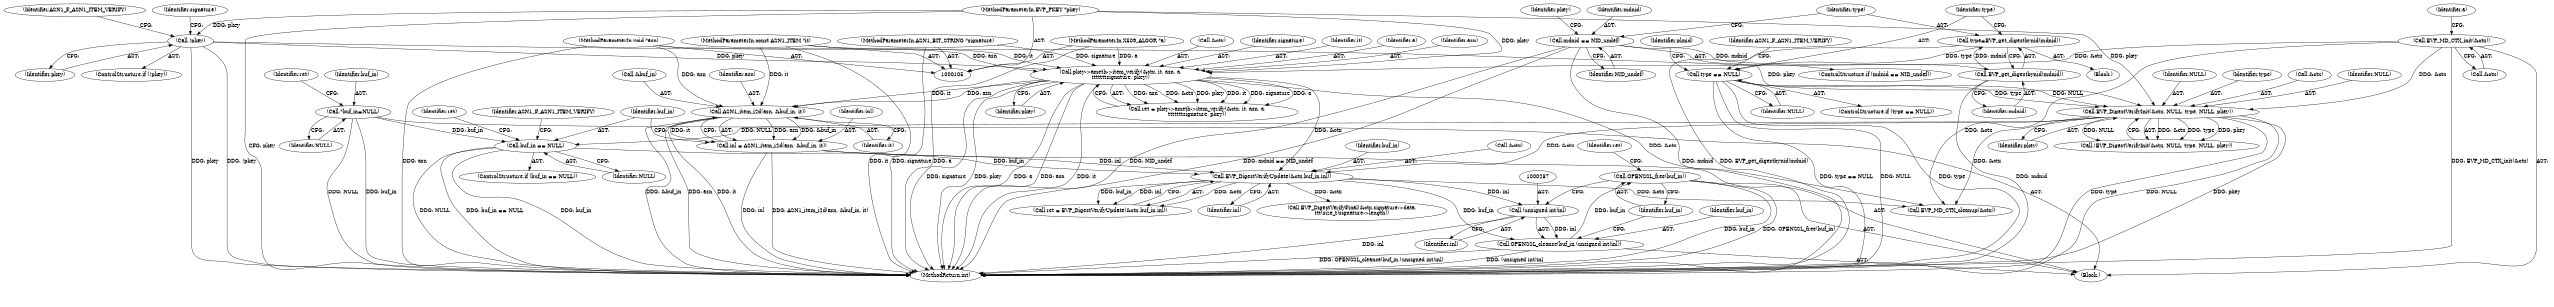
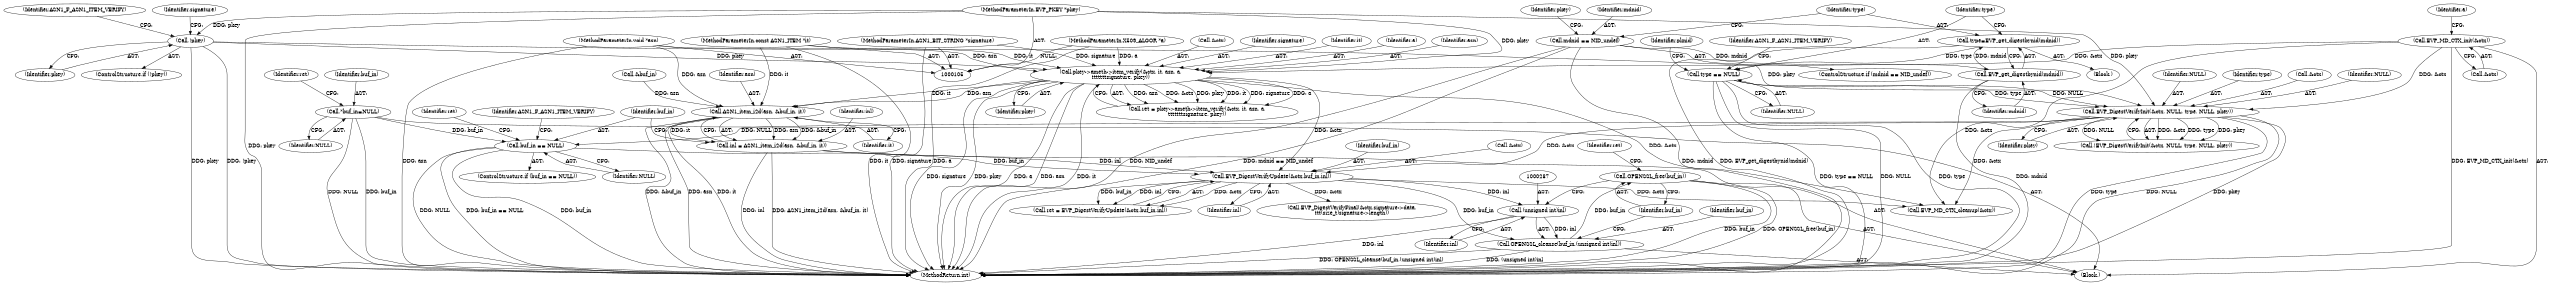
edge "(MethodParameterIn,X509_ALGOR *a)" -> "1000105": label "AST: " -> "NULL: "
node "(Identifier,NID_undef)": removed
edge "(Call,&buf_in)" -> "(Call,ASN1_item_i2d(asn, &buf_in, it))": label "AST: " -> "DDG: asn"
node "(ControlStructure,if (type == NULL))": removed
edge "(MethodParameterIn,EVP_PKEY *pkey)" -> "(MethodReturn,int)": label "CFG: pkey" -> "DDG: pkey"
